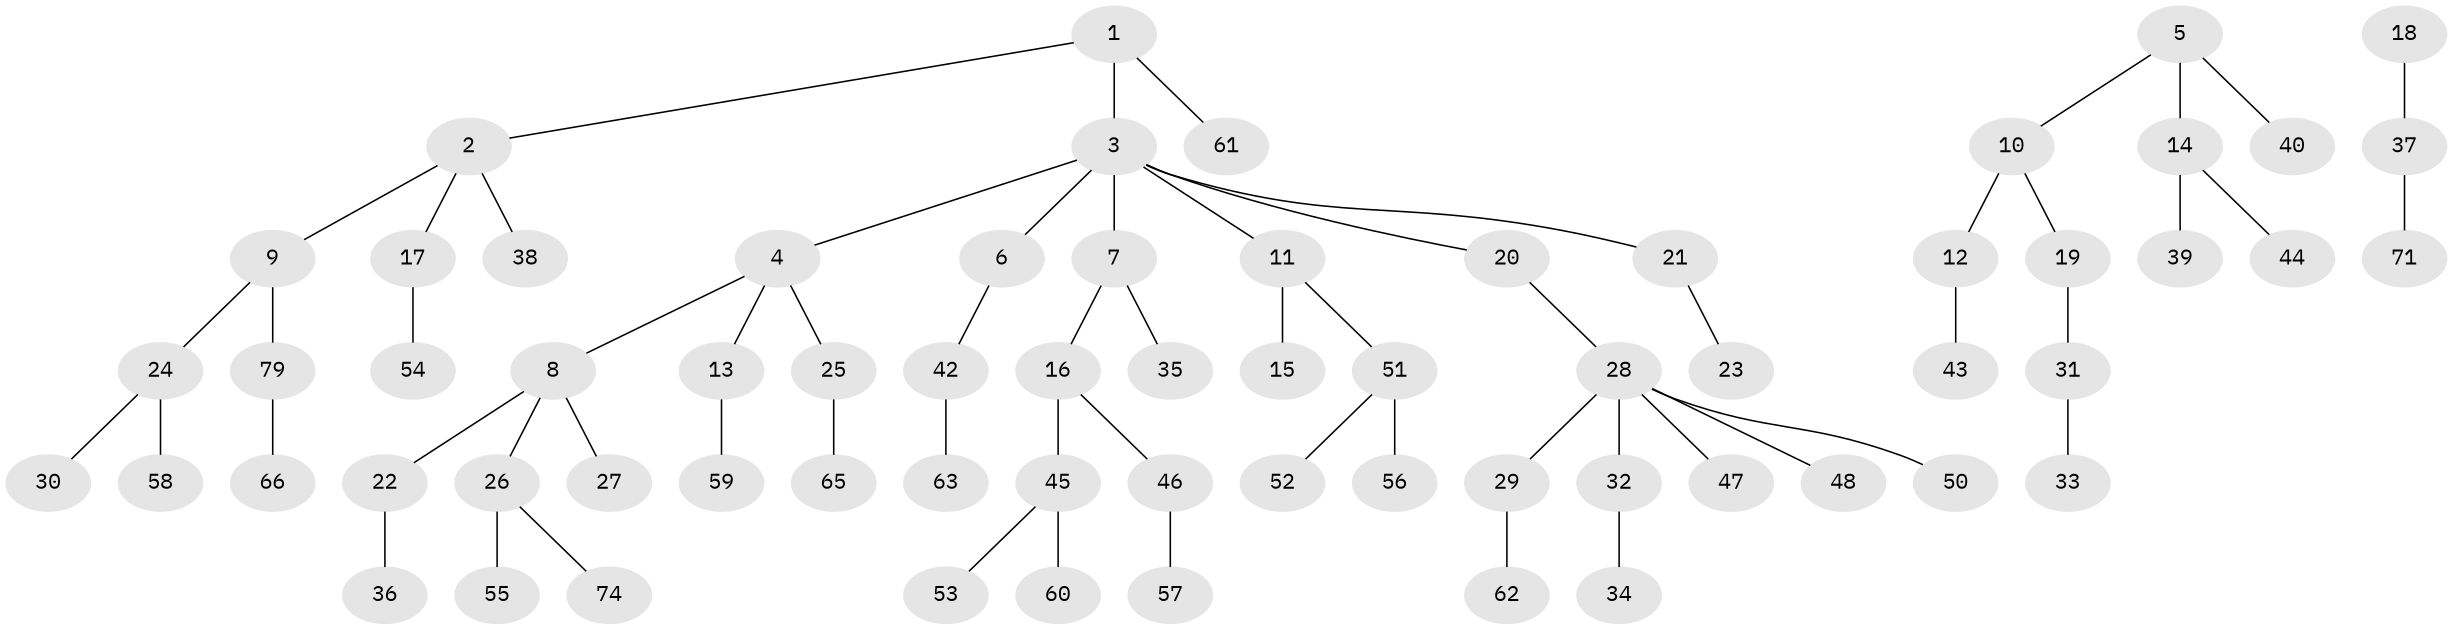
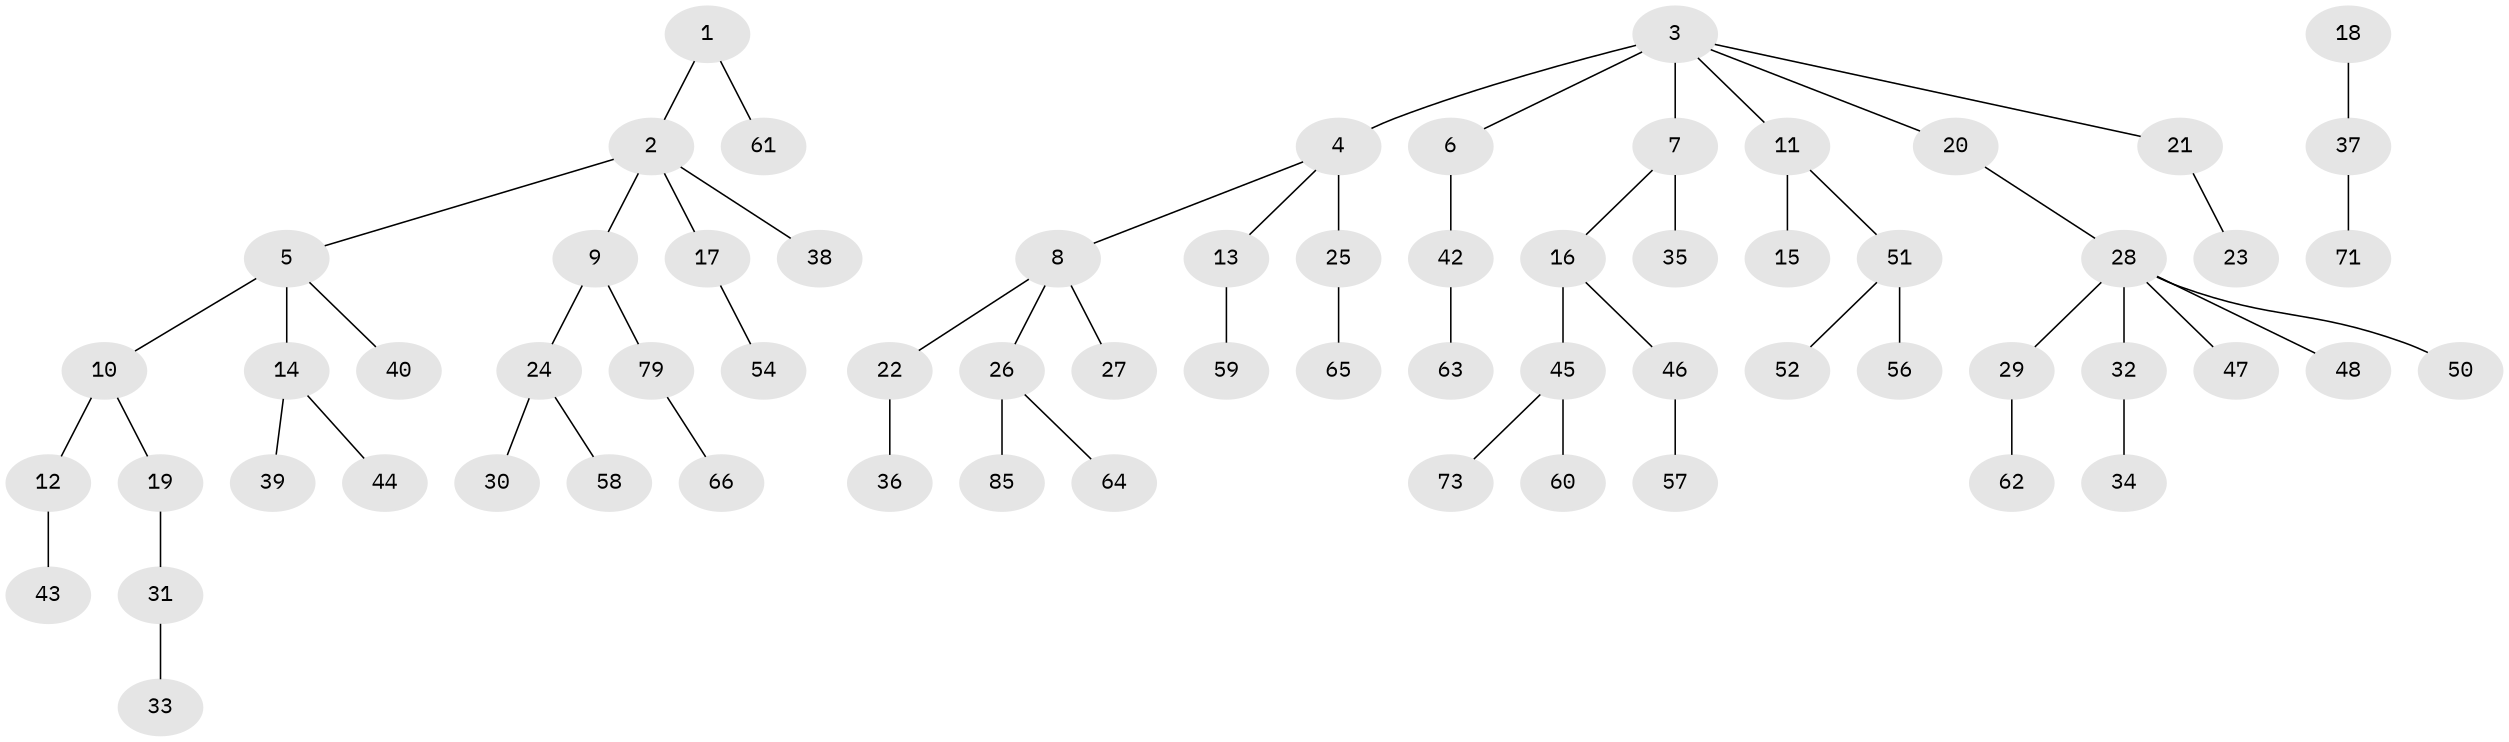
edge "1" -- "3": removed
edge "2" -- "5": added
node "55": label "55" -> "85"
node "74": label "74" -> "64"
node "53": label "53" -> "73"
